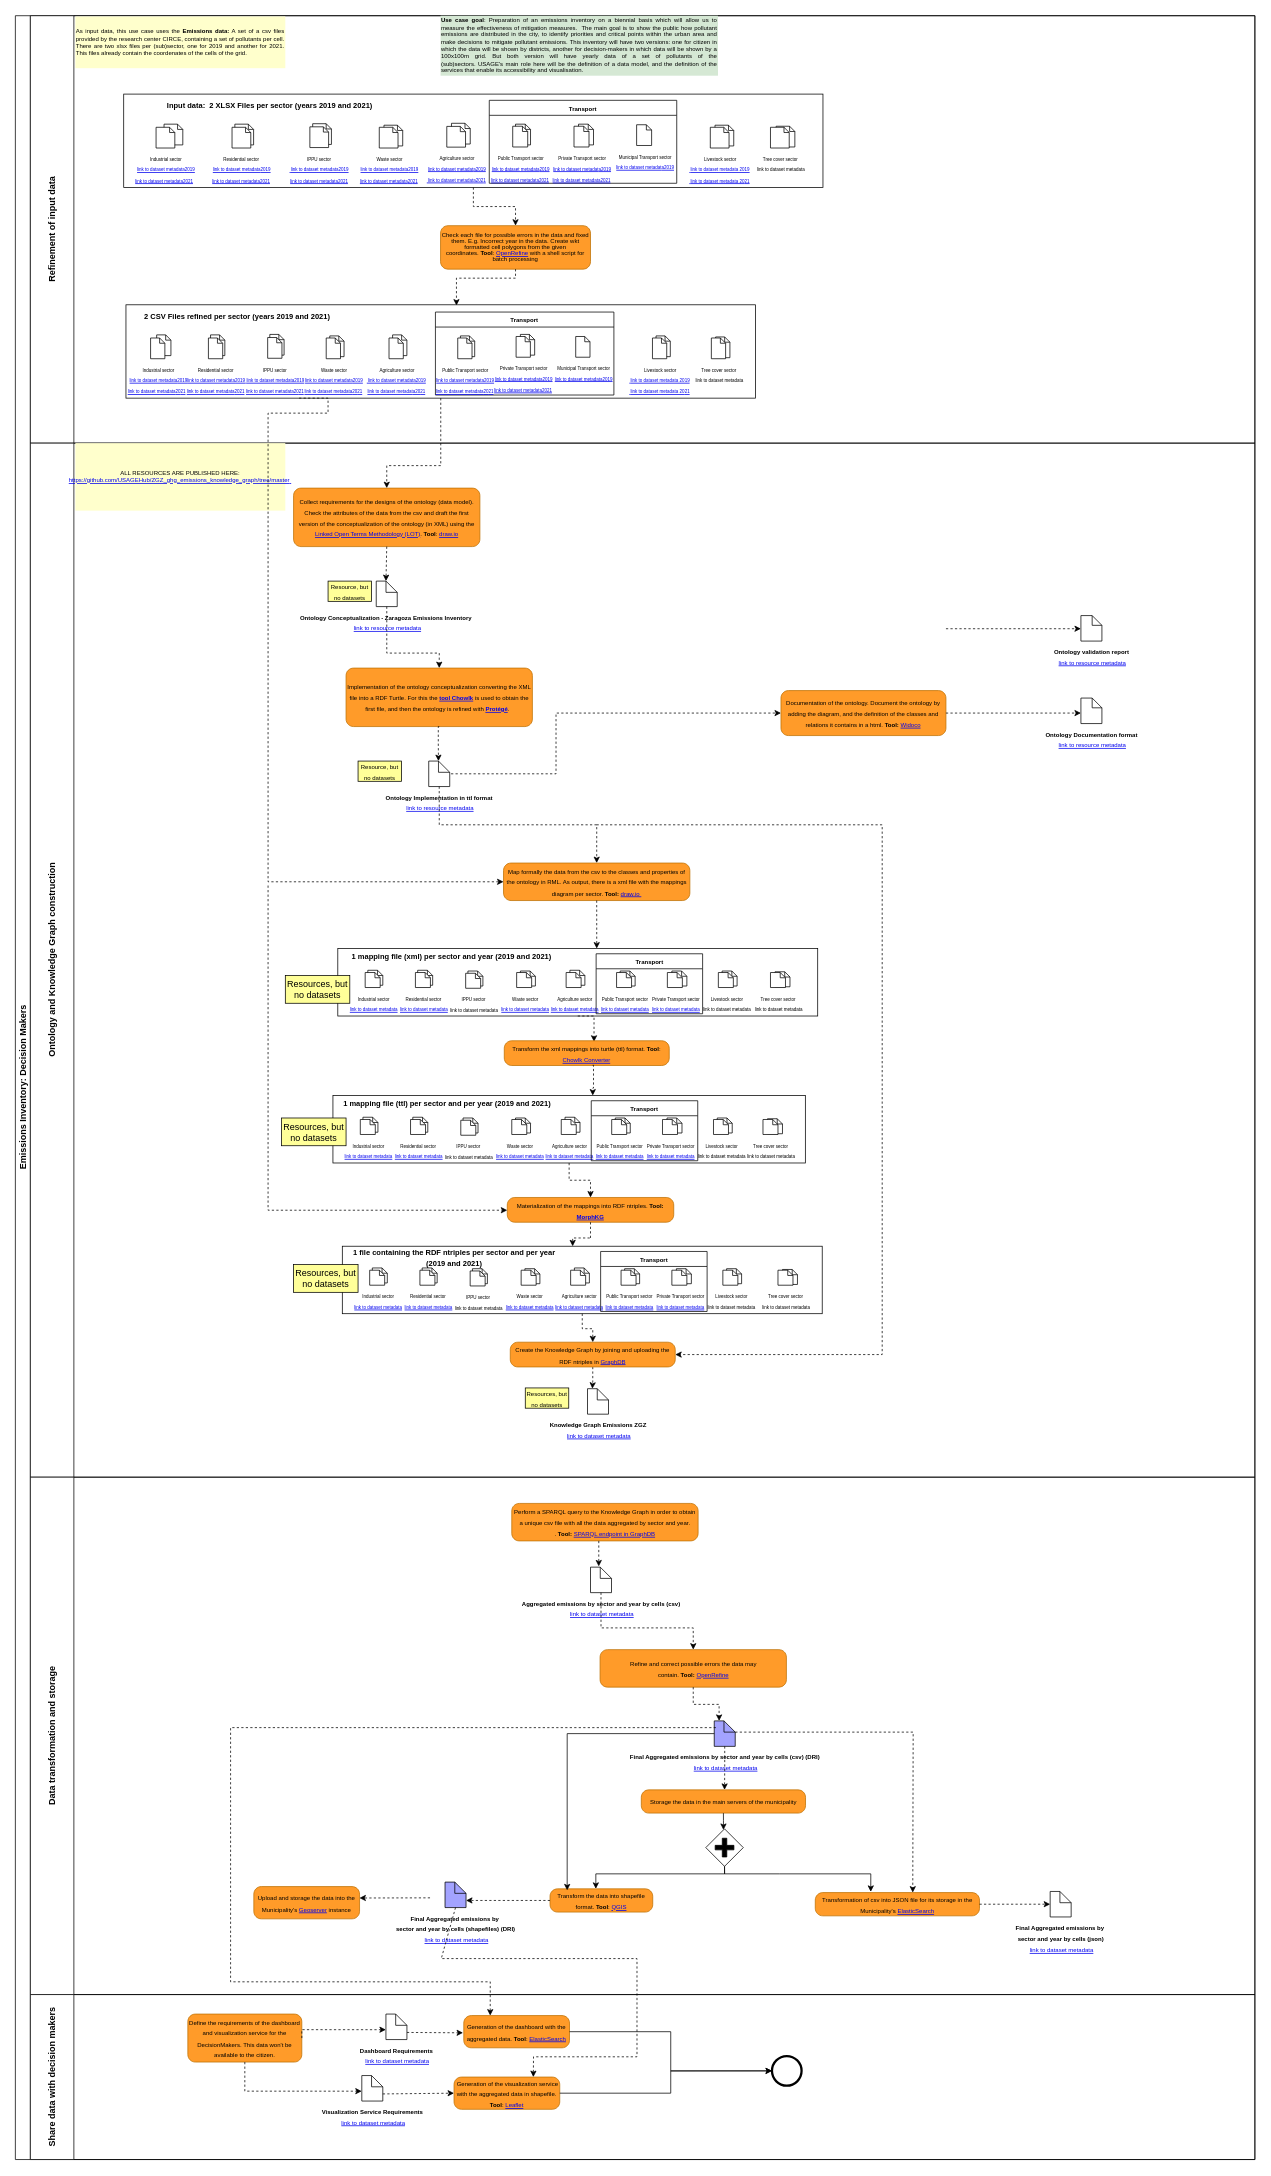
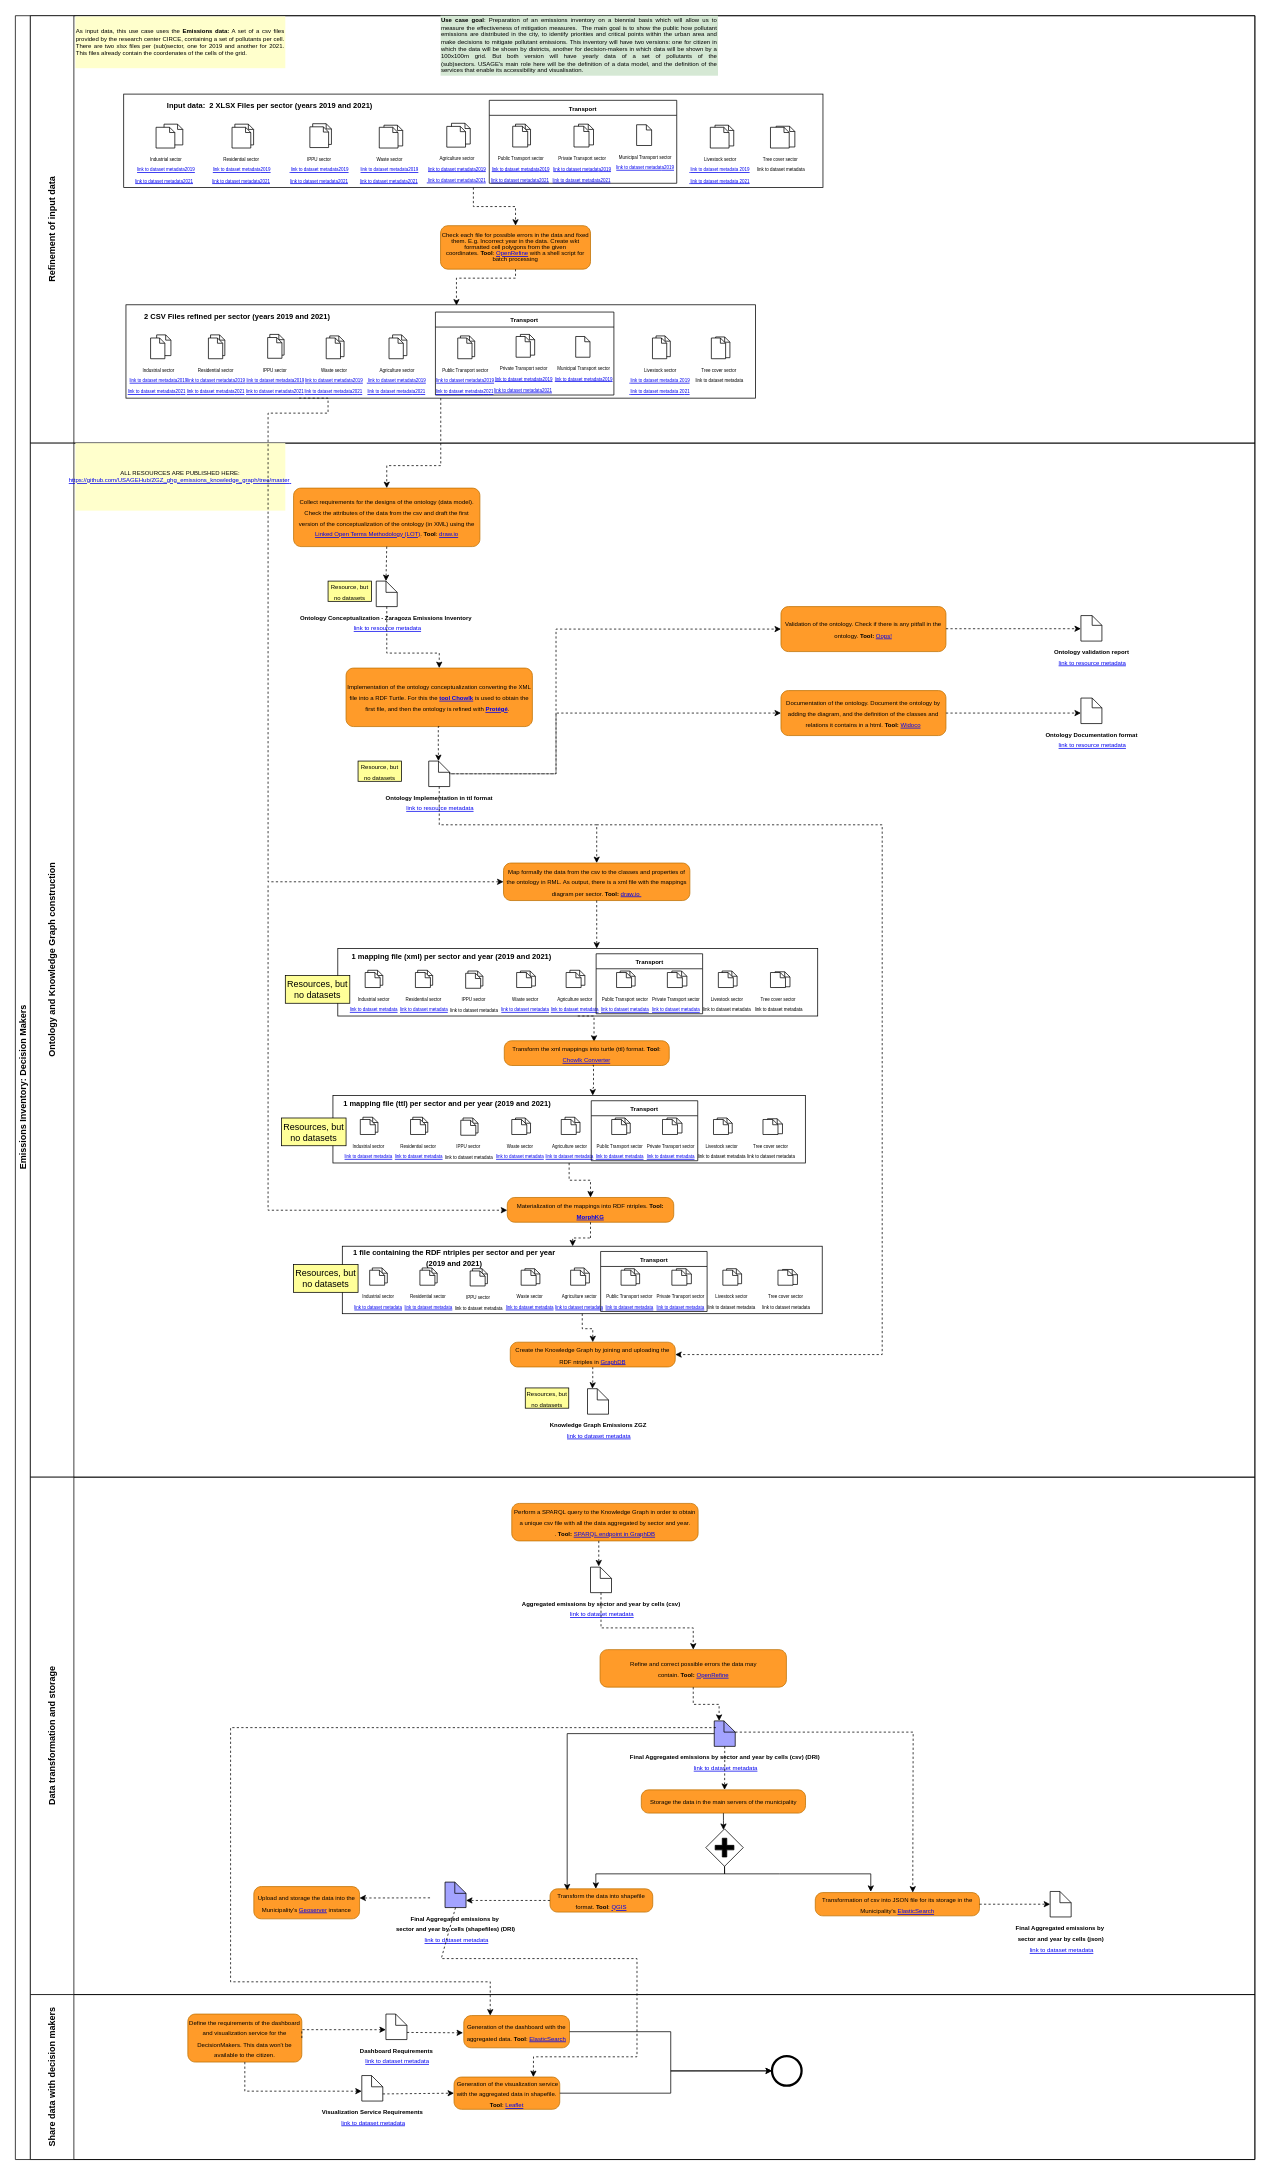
edge "Ontology Implementation in ttl format link to resource metadata" -> "Validation of the ontology. Check if there is any pitfall in the ontology. Tool: Oops!": added
node "Validation of the ontology. Check if there is any pitfall in the ontology. Tool: Oops!": added
